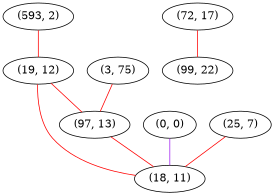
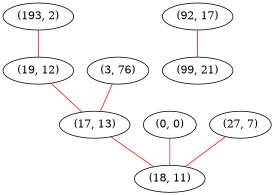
node "(593, 2)": label "(593, 2)" -> "(193, 2)"
node "(72, 17)": label "(72, 17)" -> "(92, 17)"
node "(3, 75)": label "(3, 75)" -> "(3, 76)"
node "(99, 22)": label "(99, 22)" -> "(99, 21)"
node "(97, 13)": label "(97, 13)" -> "(17, 13)"
node "(25, 7)": label "(25, 7)" -> "(27, 7)"
edge "(19, 12)" -- "(18, 11)": removed
